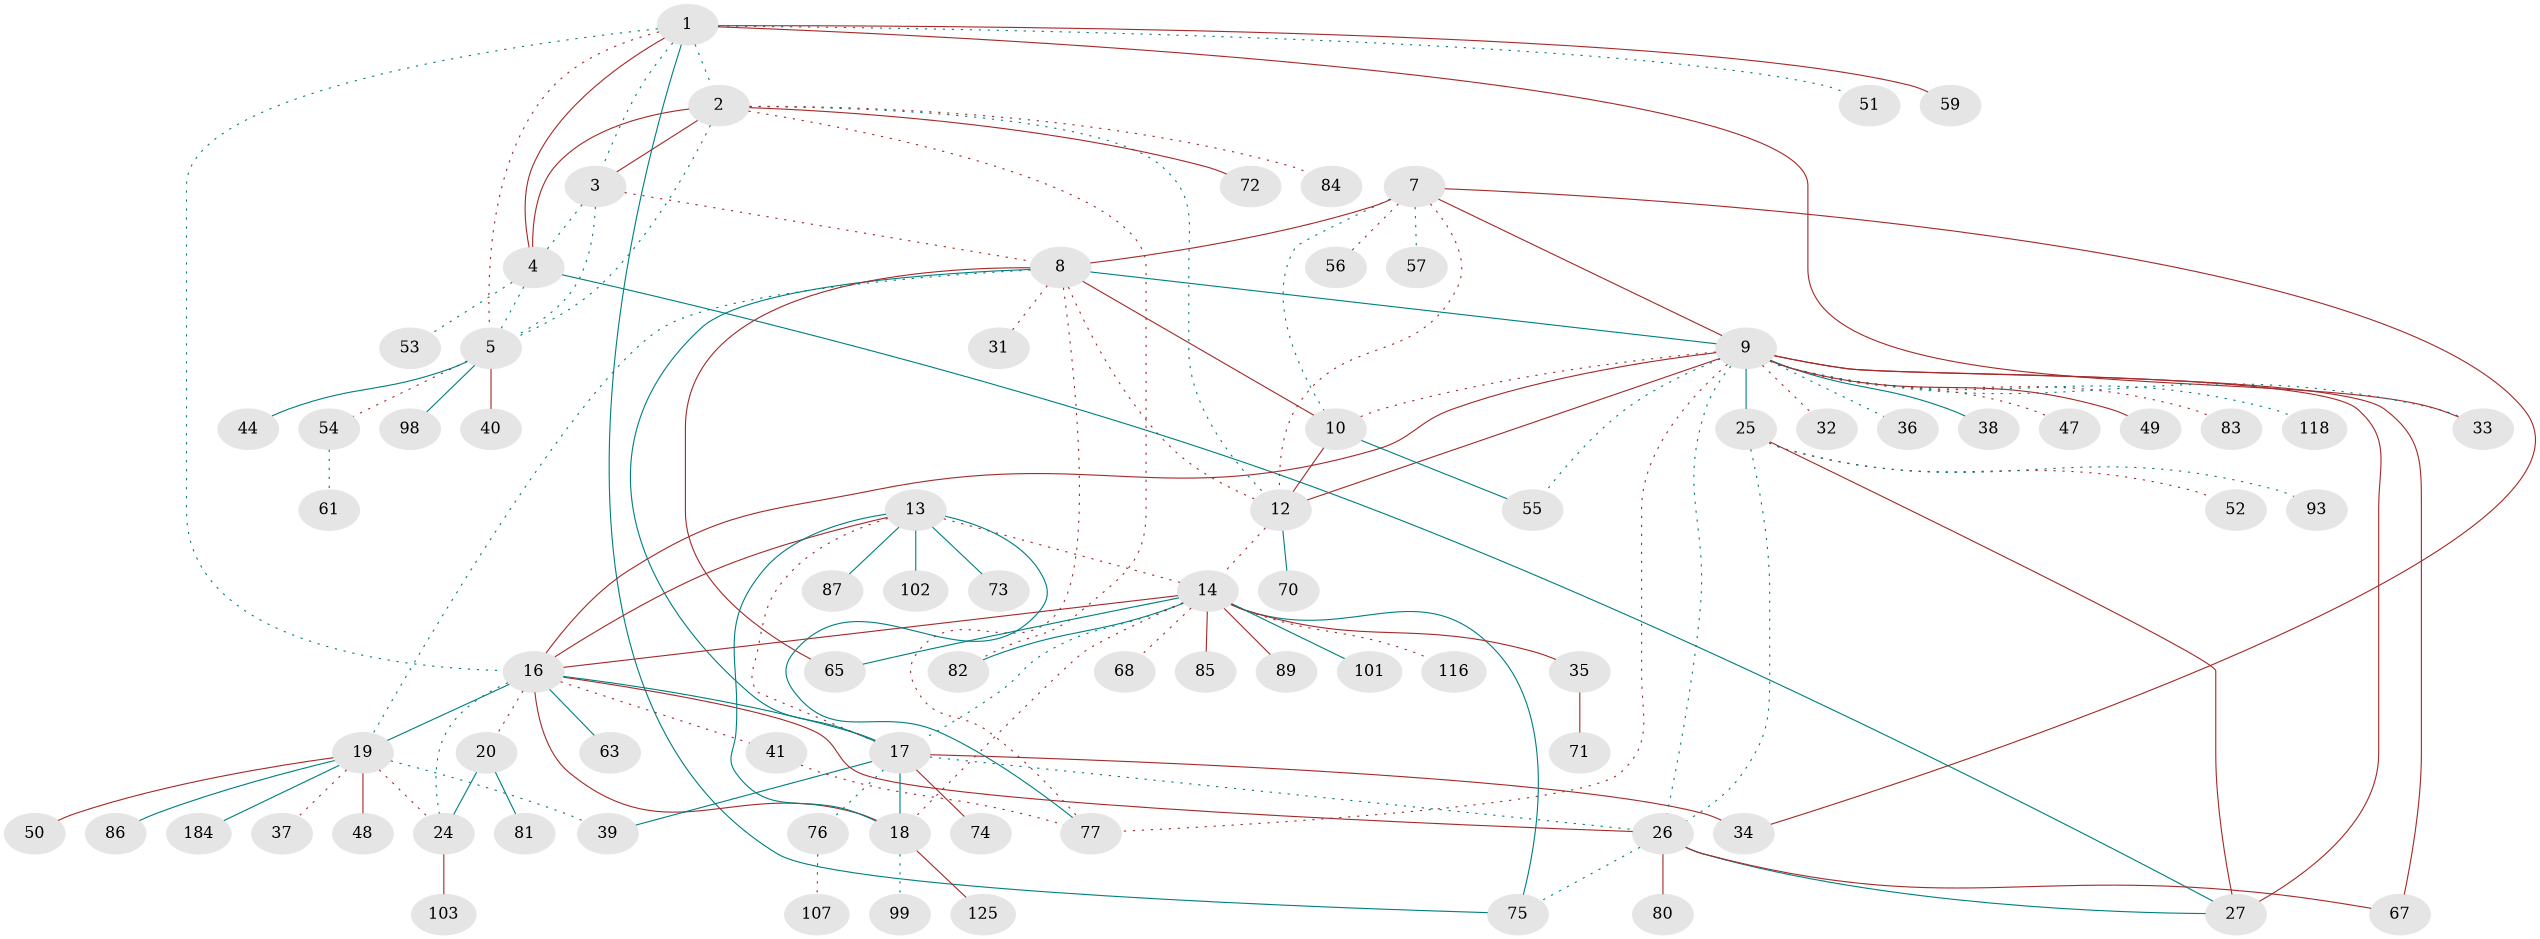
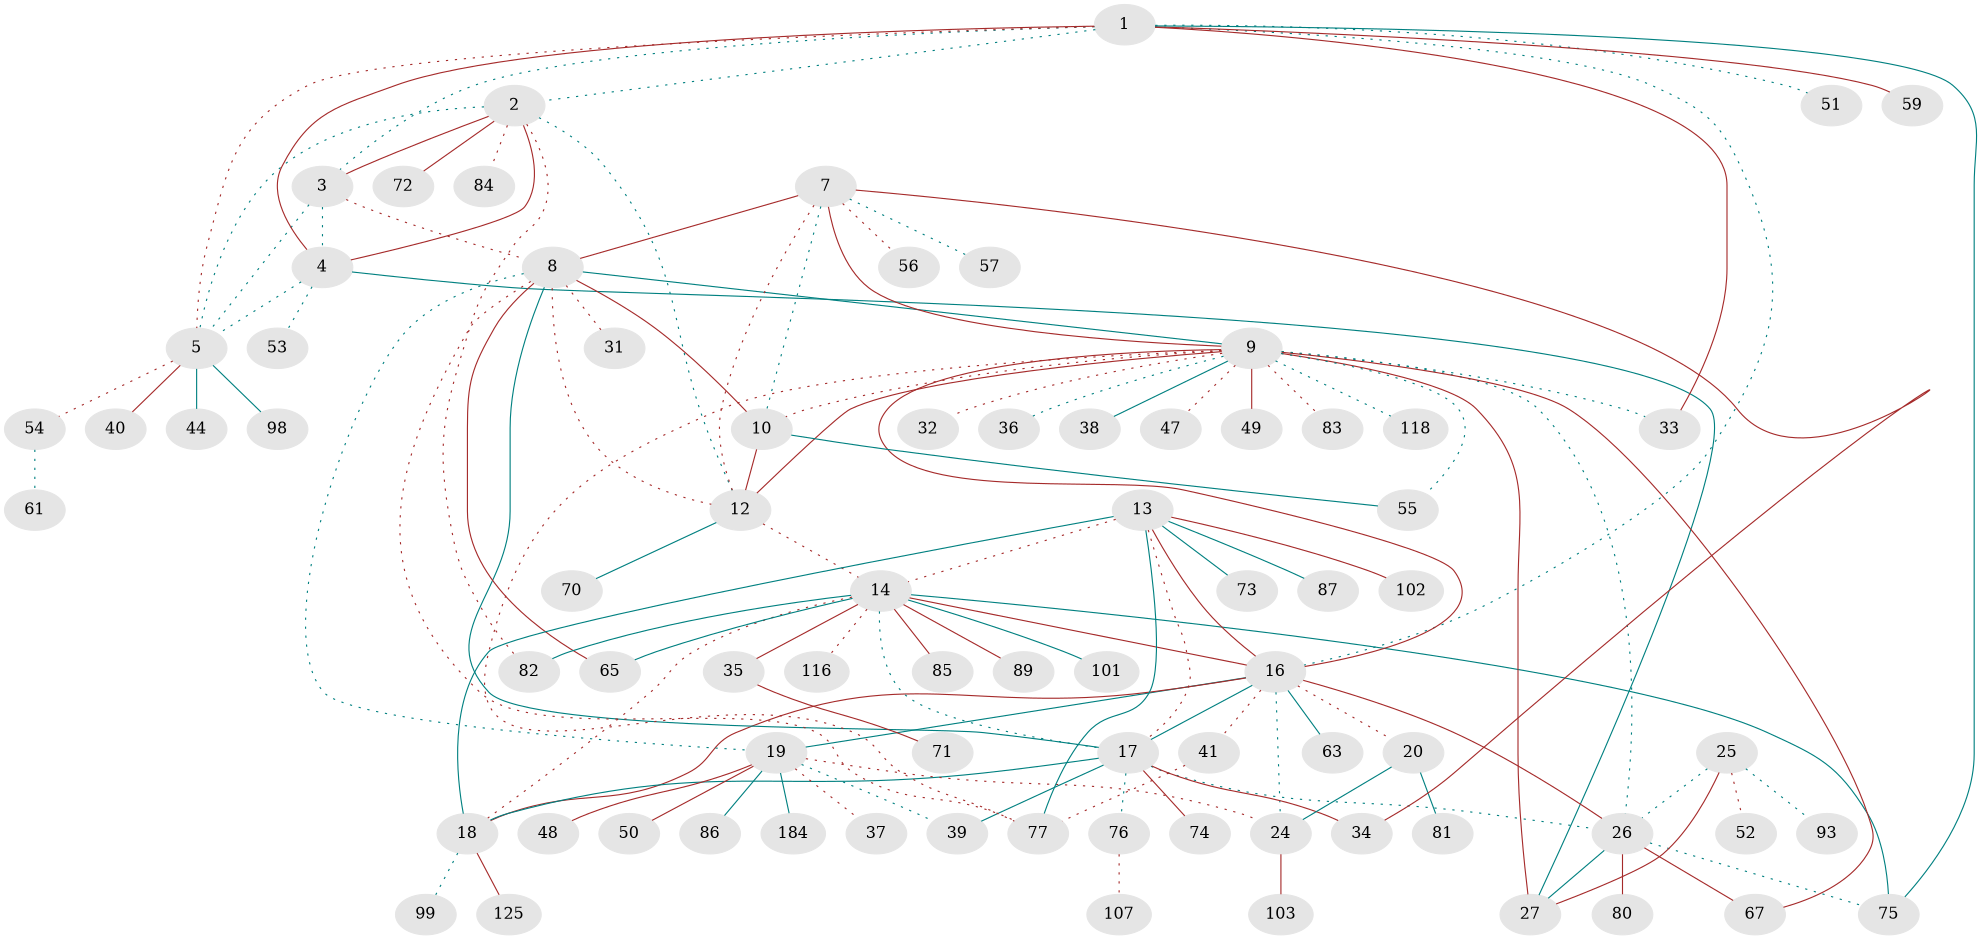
edge "9" -- "25": removed
edge "13" -- "102": color teal -> brown
node "68": removed
